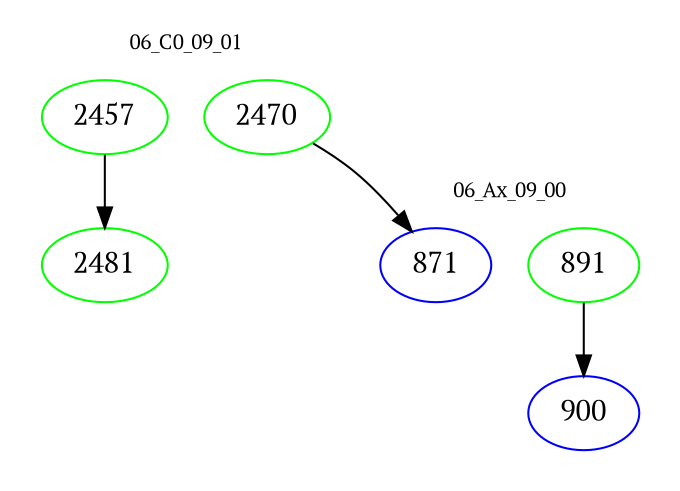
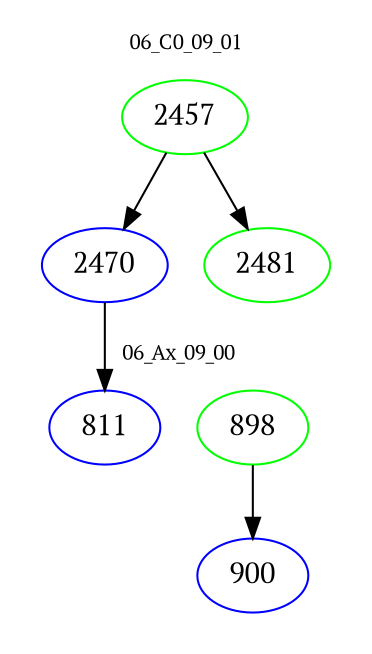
node "2470": color green -> blue
edge "2457" -> "2470": added
node "871": label "871" -> "811"
node "891": label "891" -> "898"
